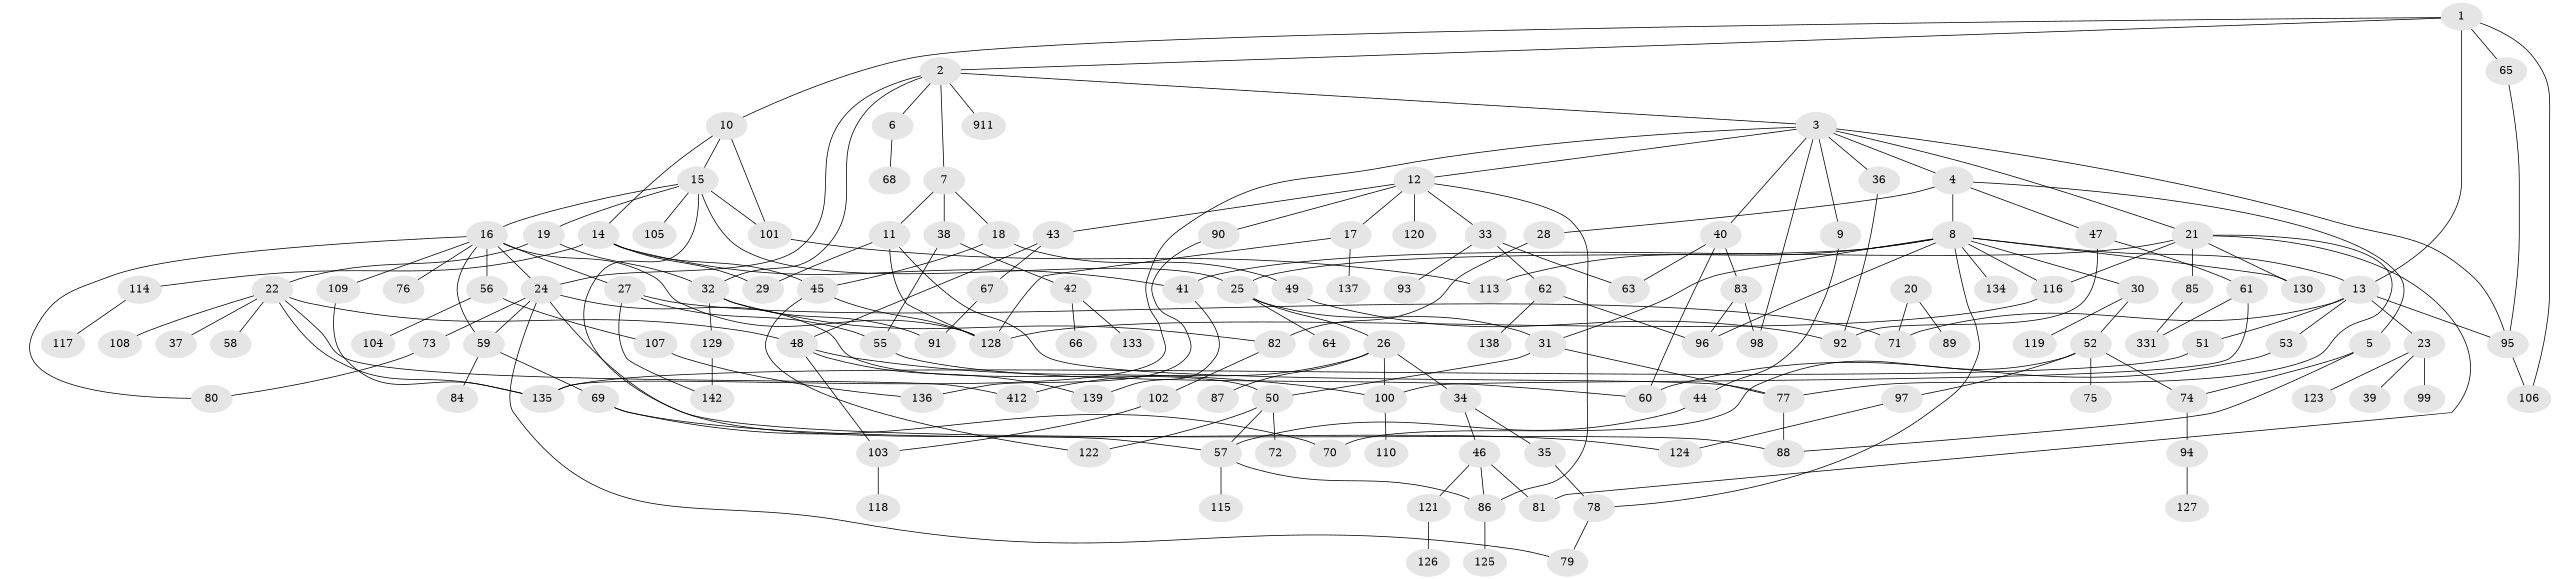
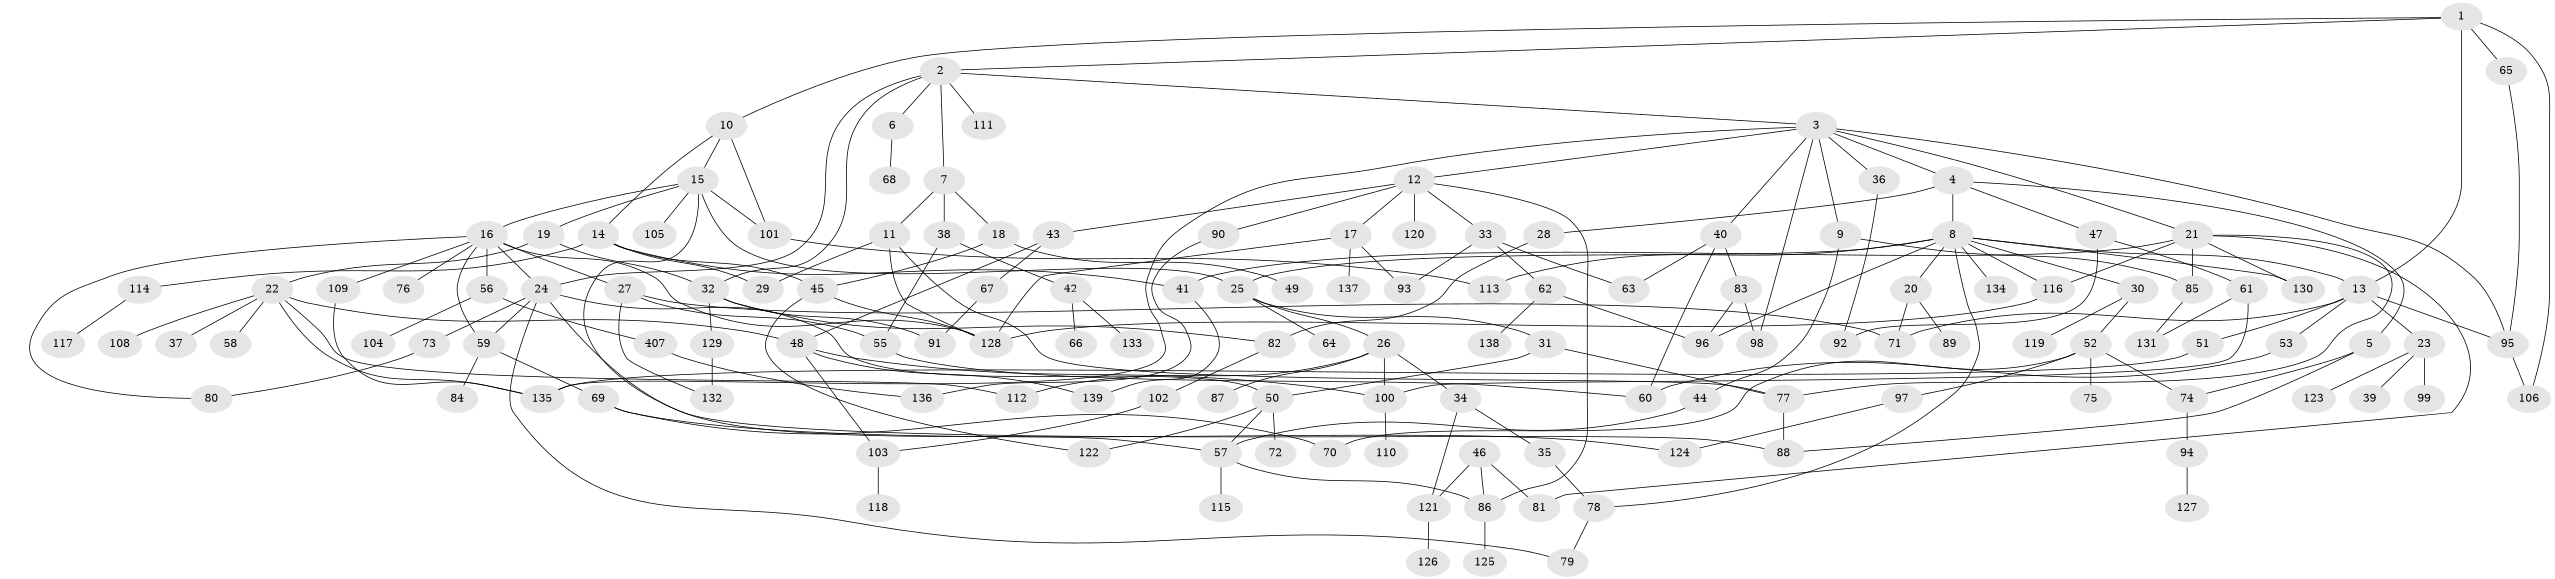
node "911": label "911" -> "111"
edge "9" -- "85": added
edge "17" -- "93": added
edge "8" -- "31": now "8" -- "20"
edge "49" -- "92": removed
node "107": label "107" -> "407"
node "331": label "331" -> "131"
node "142": label "142" -> "132"
node "412": label "412" -> "112"
edge "34" -- "46": now "34" -- "121"
